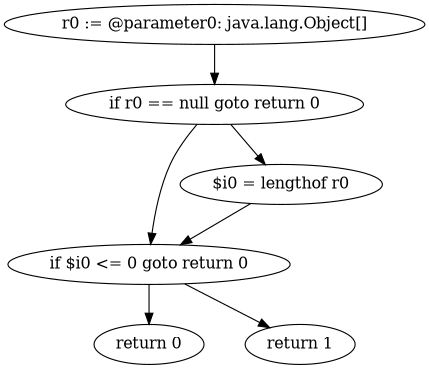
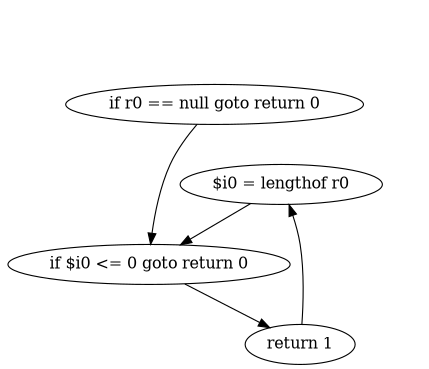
node "r0 := @parameter0: java.lang.Object[]": removed
edge "if r0 == null goto return 0" -> "$i0 = lengthof r0": now "return 1" -> "$i0 = lengthof r0"
node "return 0": removed
